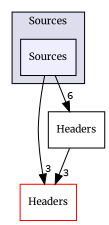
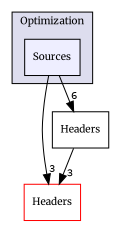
cluster "Sources": label "Sources" -> "Optimization"
